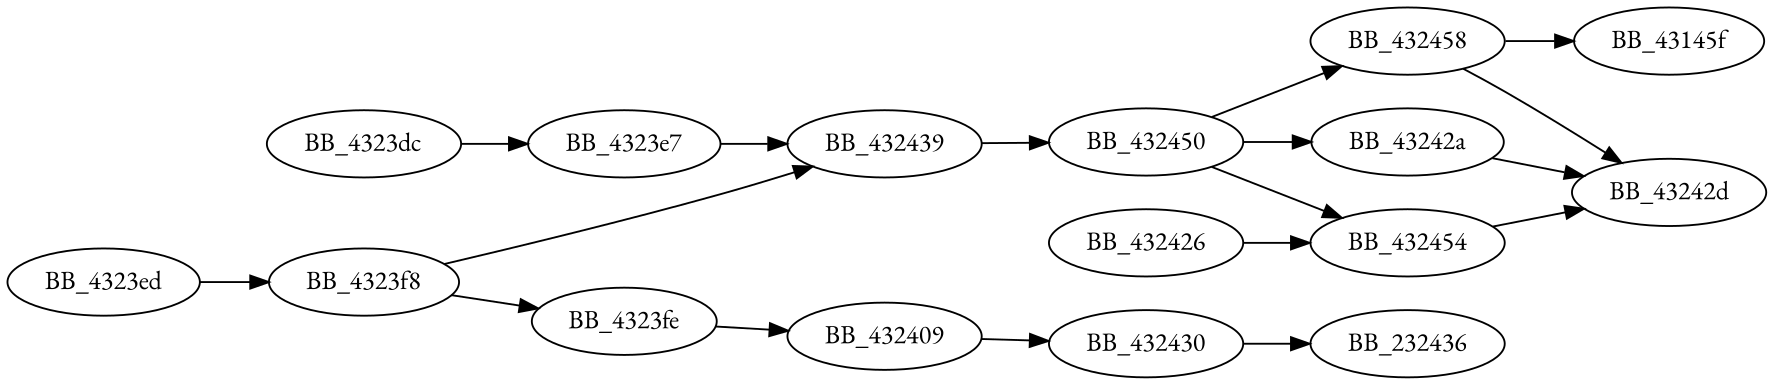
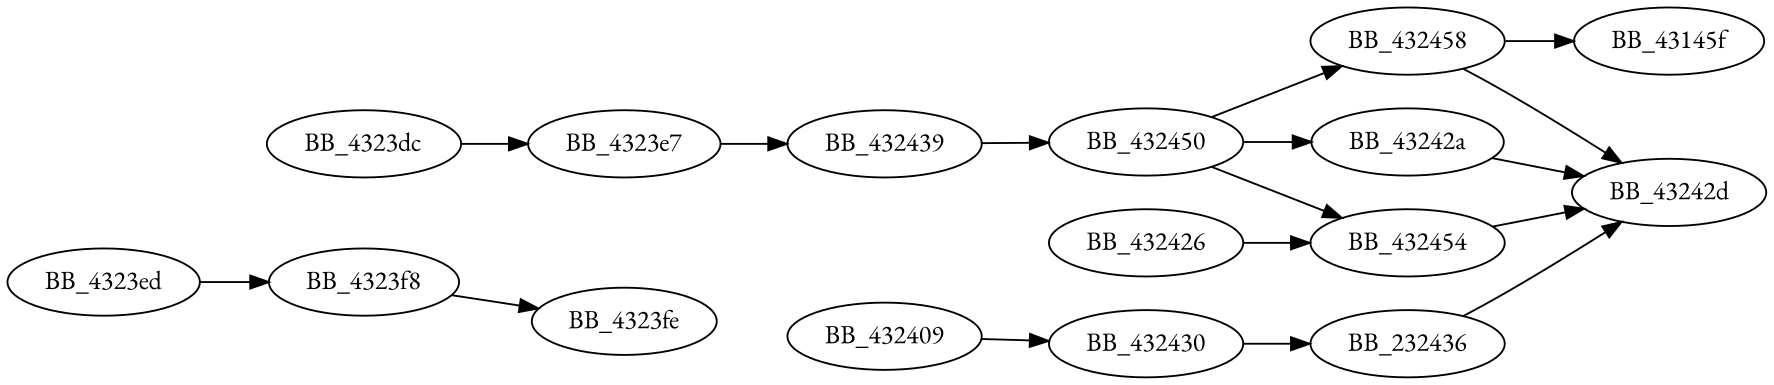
edge "BB_4323f8" -> "BB_432439": removed
edge "BB_232436" -> "BB_43242d": added
edge "BB_4323fe" -> "BB_432409": removed
